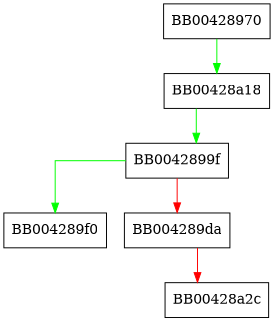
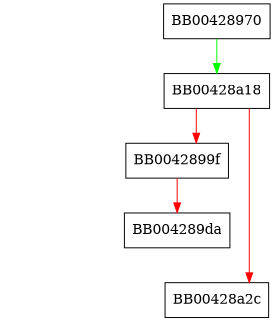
edge "BB00428a18" -> "BB0042899f": color green -> red
node "BB004289f0": removed
edge "BB004289da" -> "BB00428a2c": now "BB00428a18" -> "BB00428a2c"
